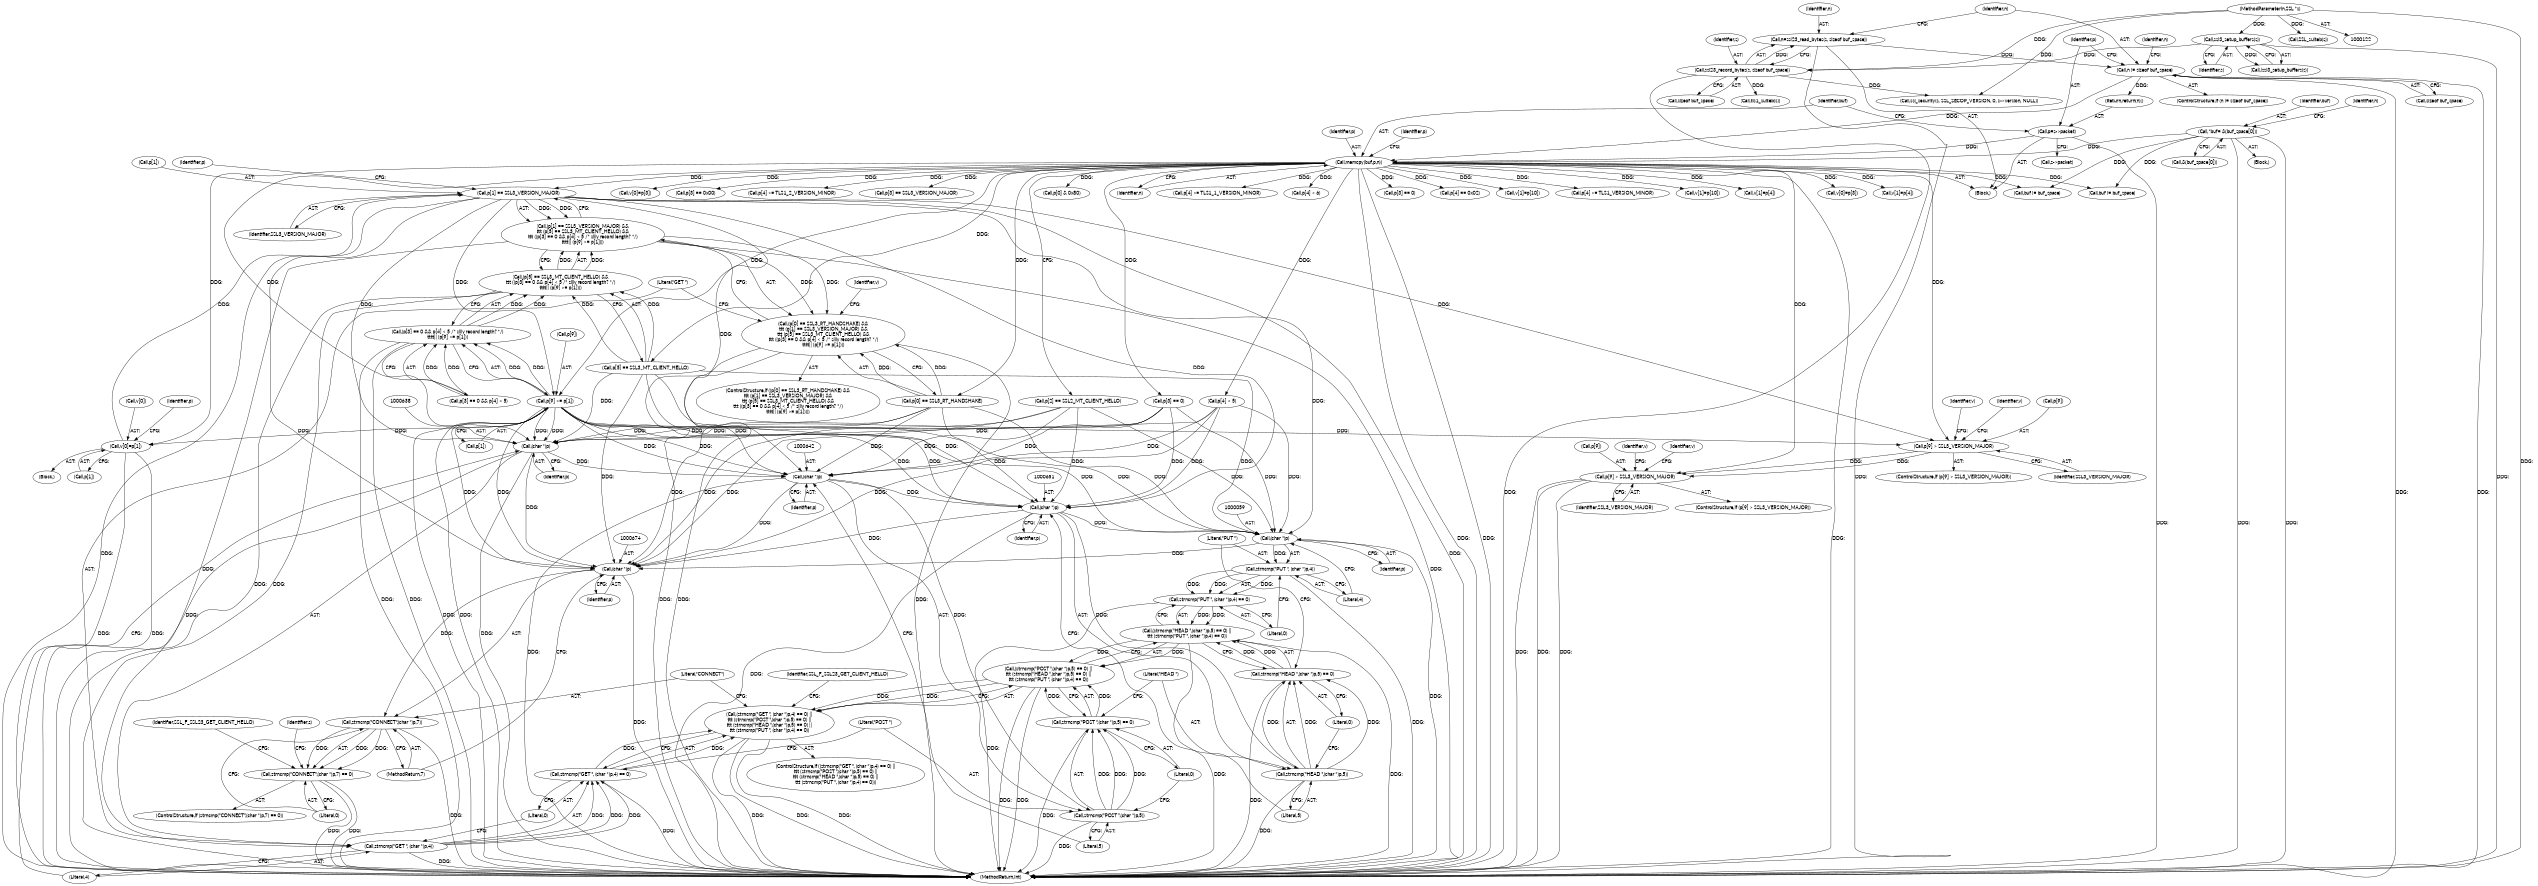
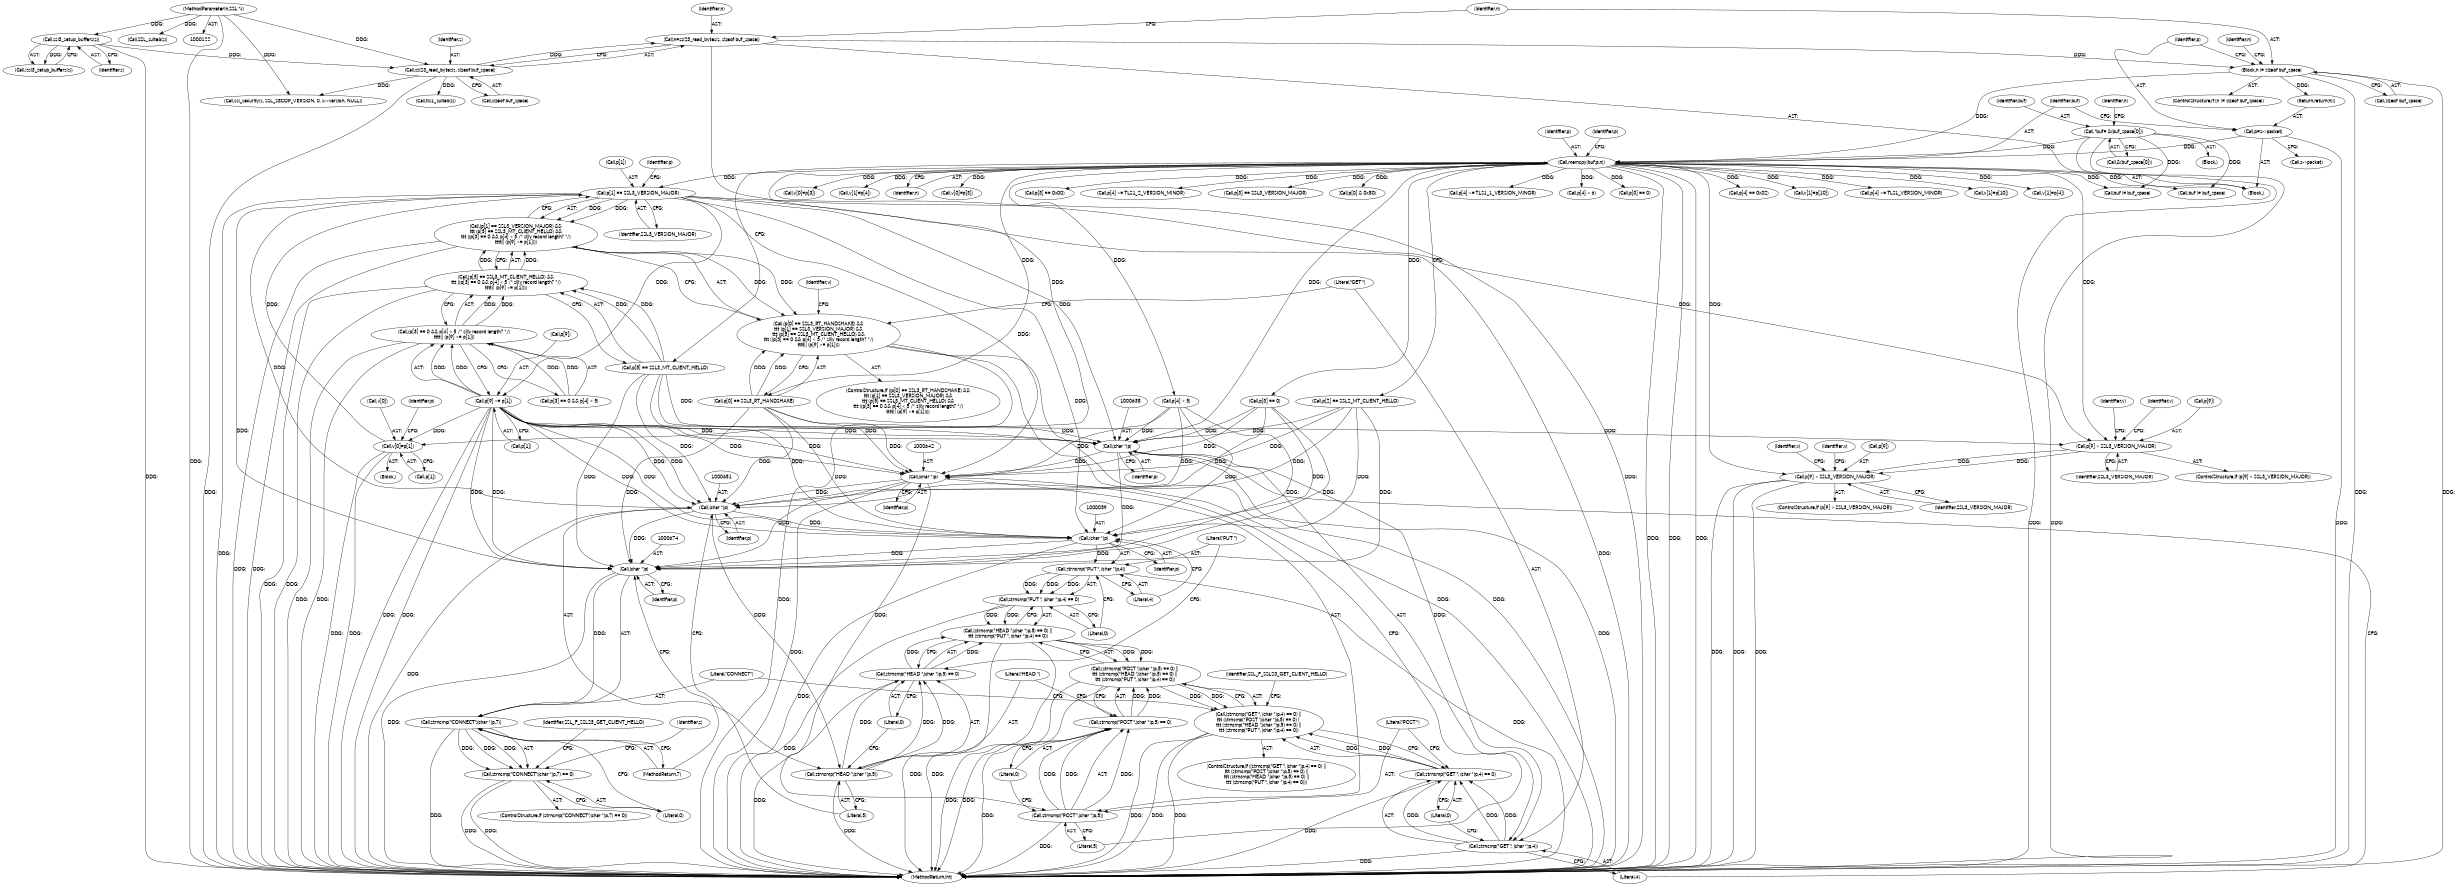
node "(Call,ssl23_record_bytes(s, sizeof buf_space))": label "(Call,ssl23_record_bytes(s, sizeof buf_space))" -> "(Call,ssl23_read_bytes(s, sizeof buf_space))"
node "(Call,n != sizeof buf_space)": label "(Call,n != sizeof buf_space)" -> "(Block,n != sizeof buf_space)"
edge "(Call,memcpy(buf,p,n))" -> "(Call,p[9] >= p[1])": removed, label "DDG:"
edge "(Call,memcpy(buf,p,n))" -> "(Call,p[5] == SSL3_MT_CLIENT_HELLO)": label "DDG: " -> "CFG: "
